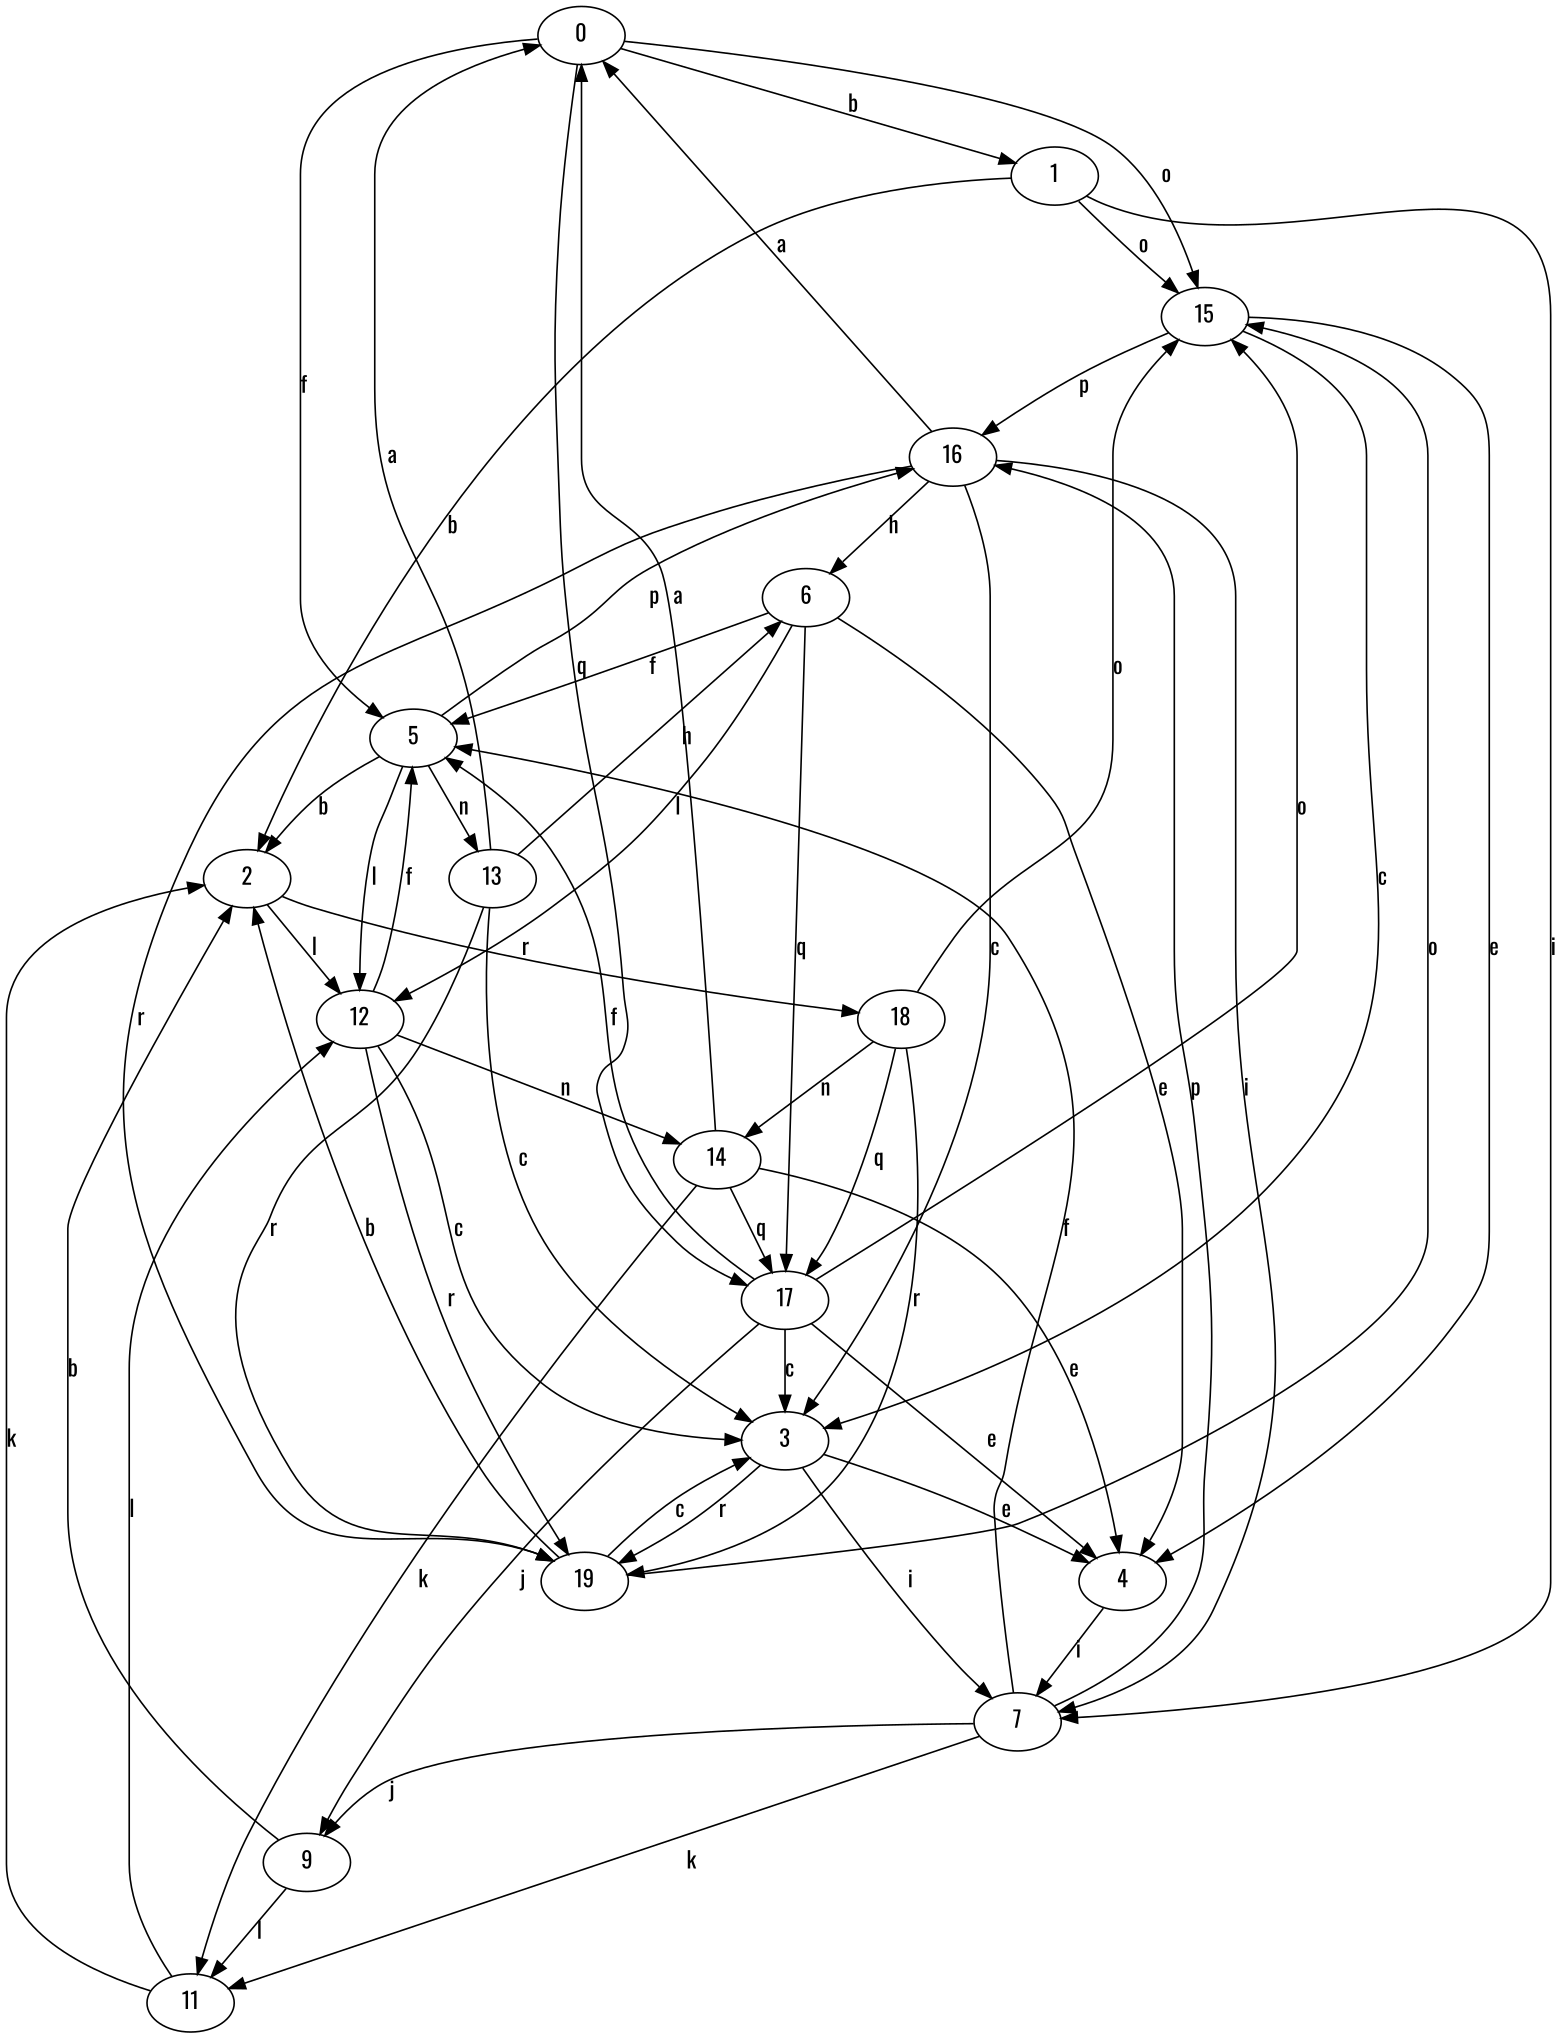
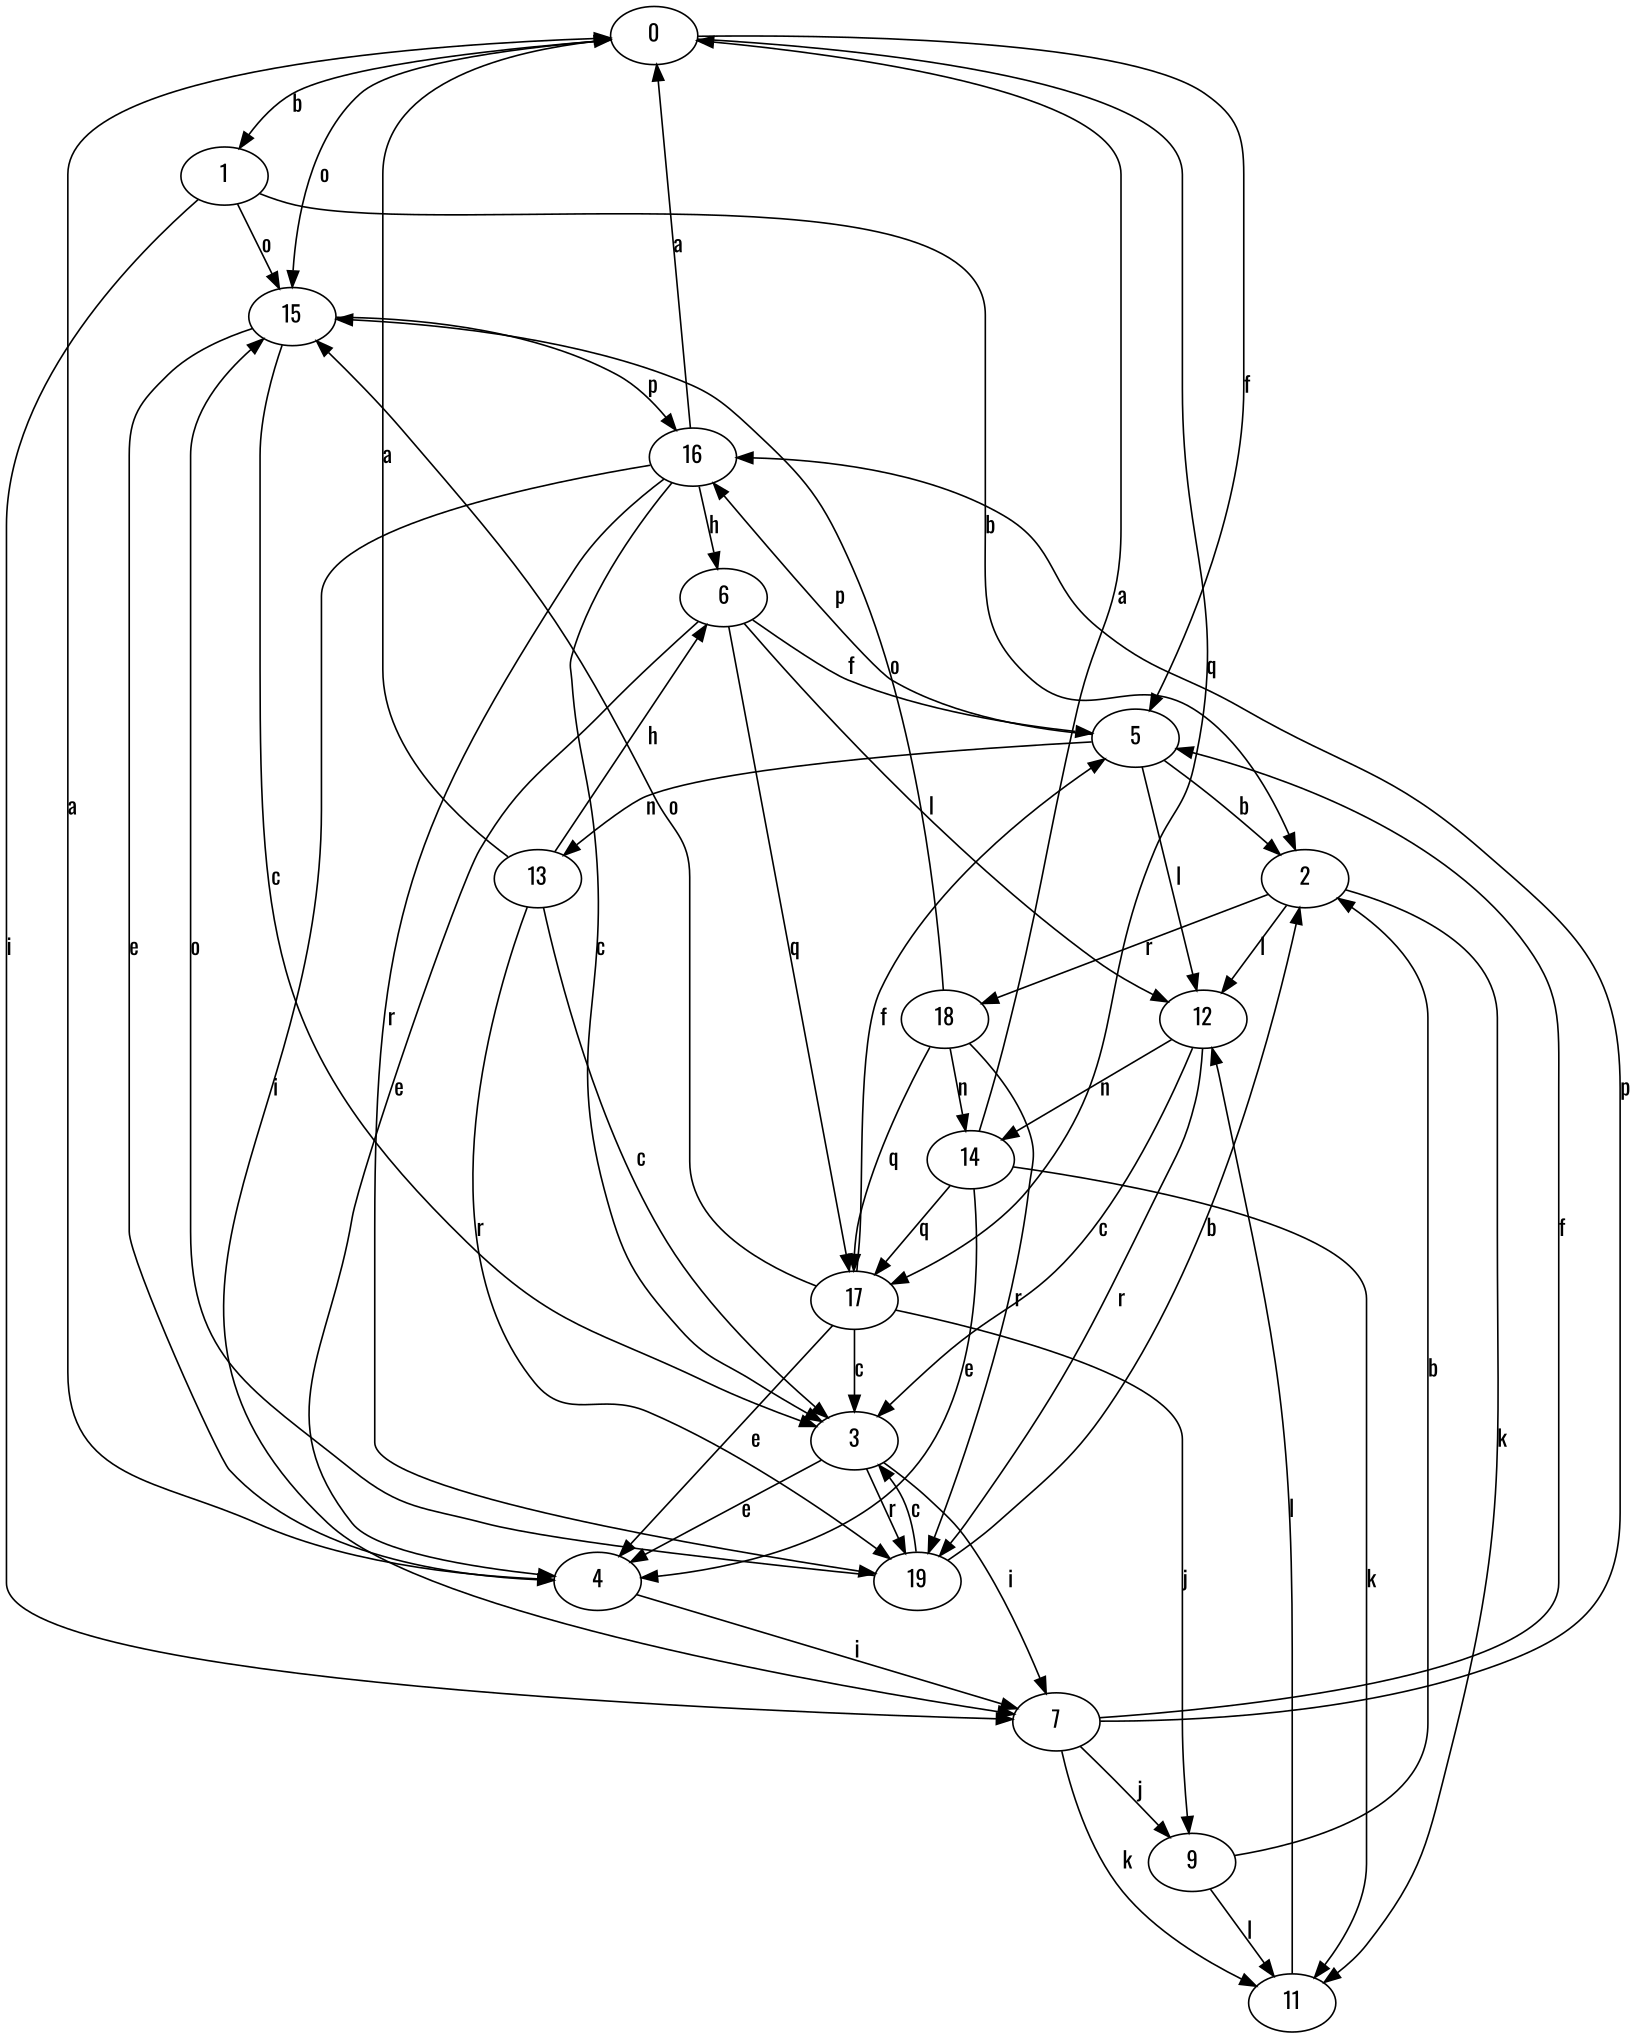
edge "4" -> "0": added, label "a"
edge "12" -> "5": removed, label "f"
edge "11" -> "2": reversed
